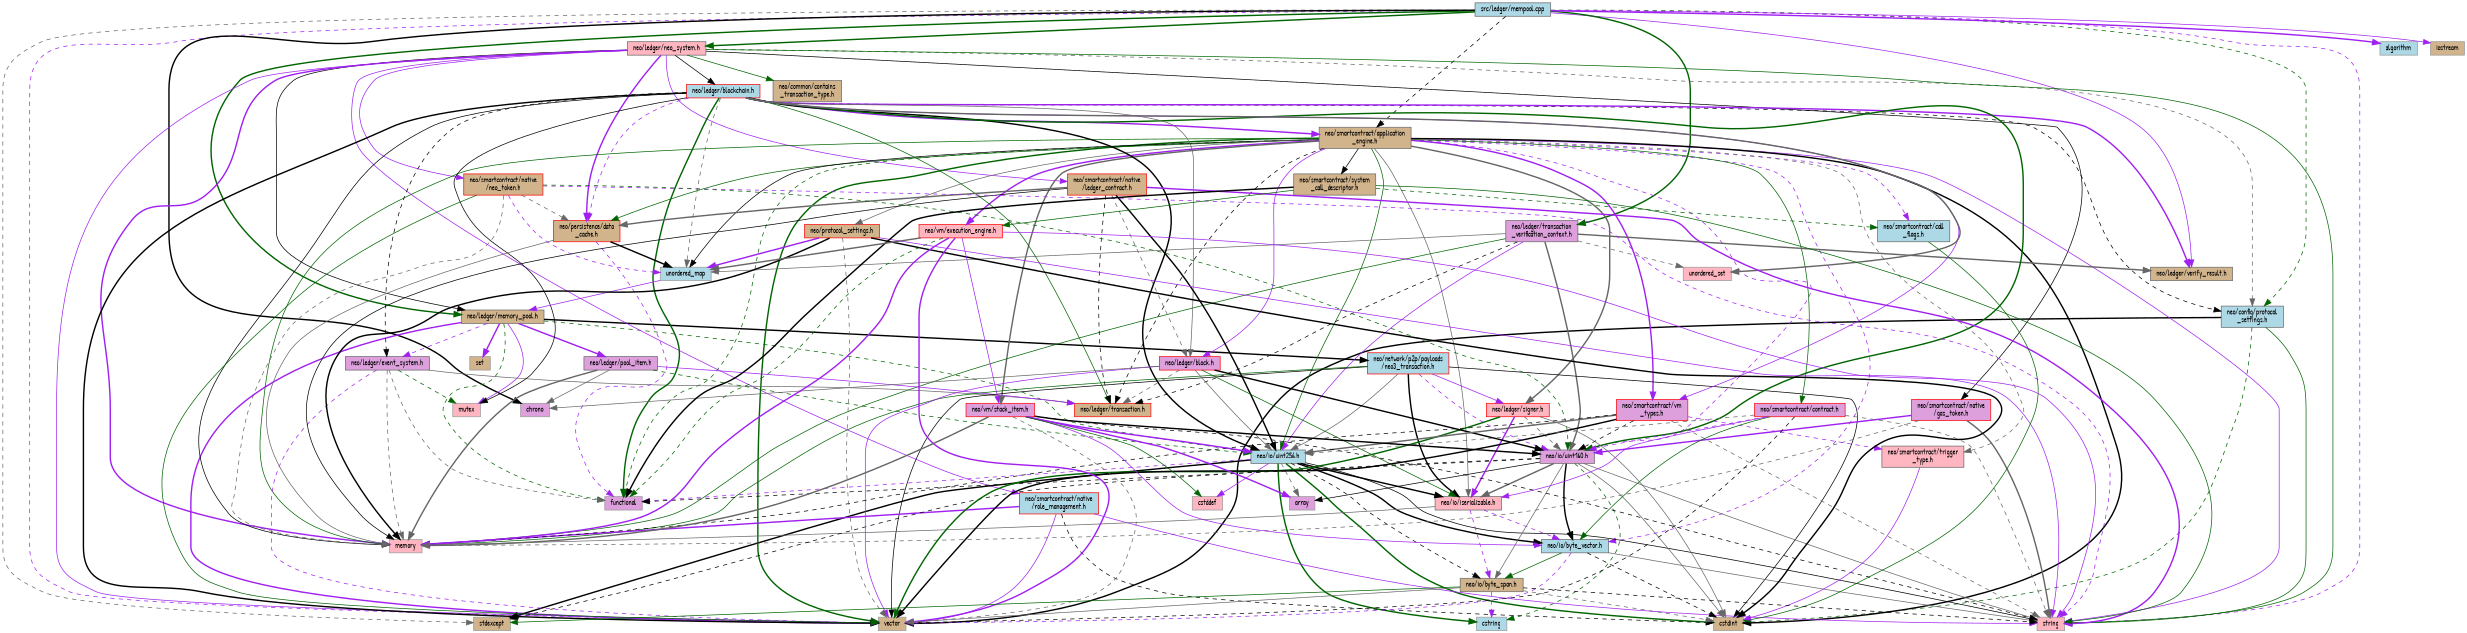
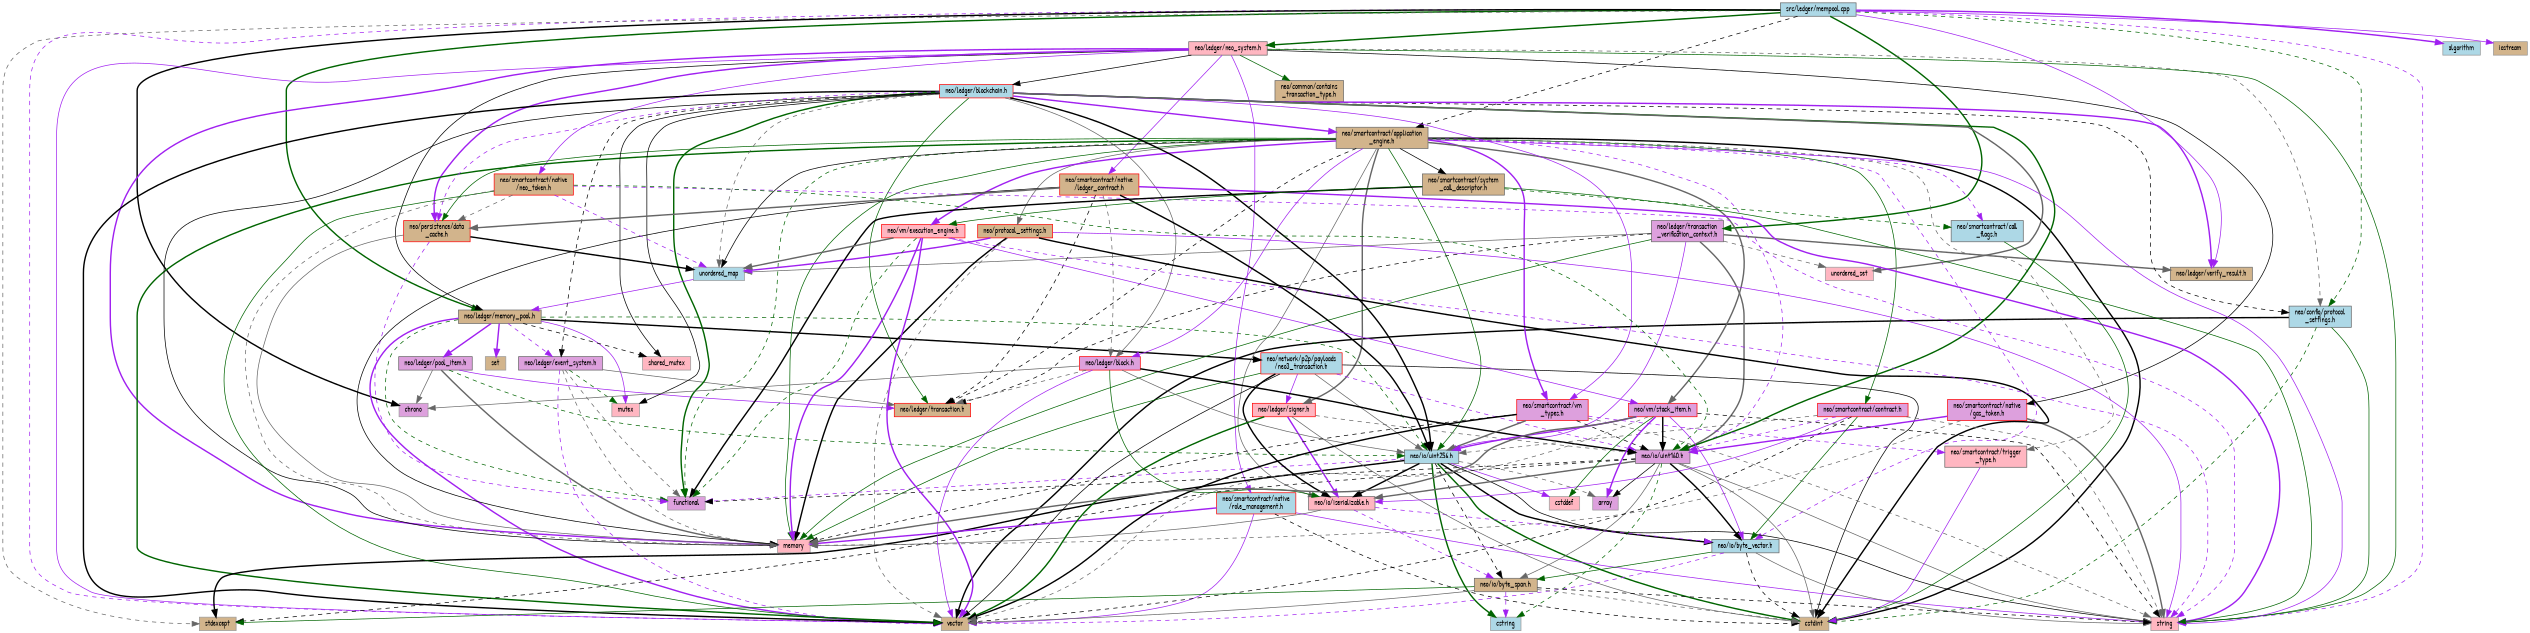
edge "neo/vm/execution_engine.h" -> "string": style solid -> dashed
node "shared_mutex": added
